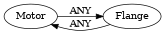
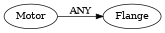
edge "Flange" -> "Motor": removed, label "ANY"
